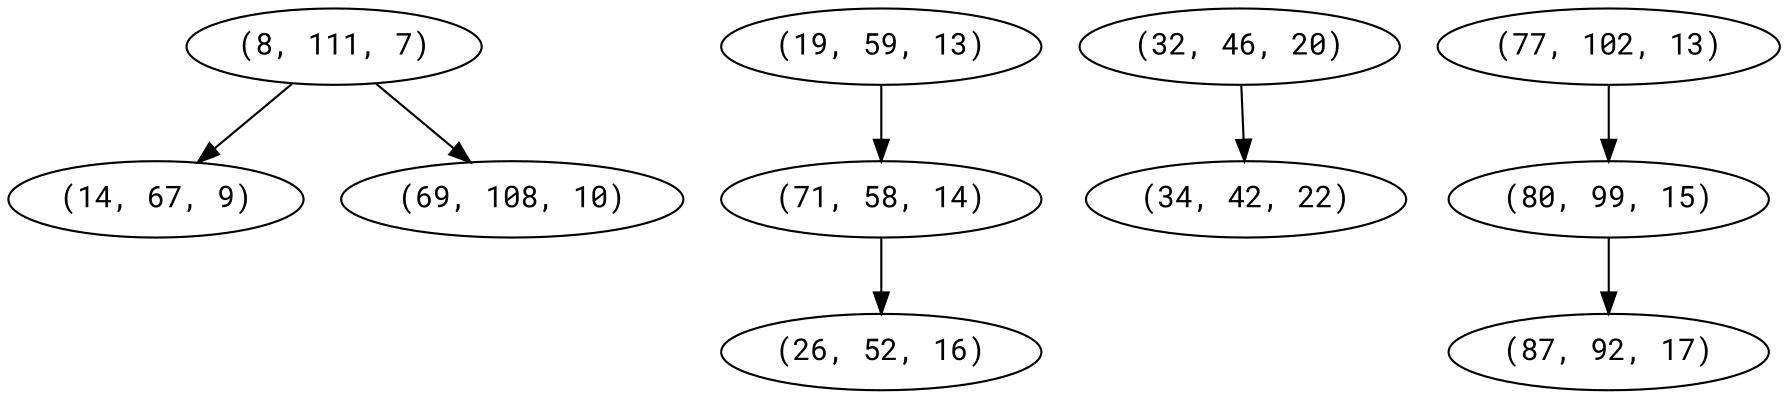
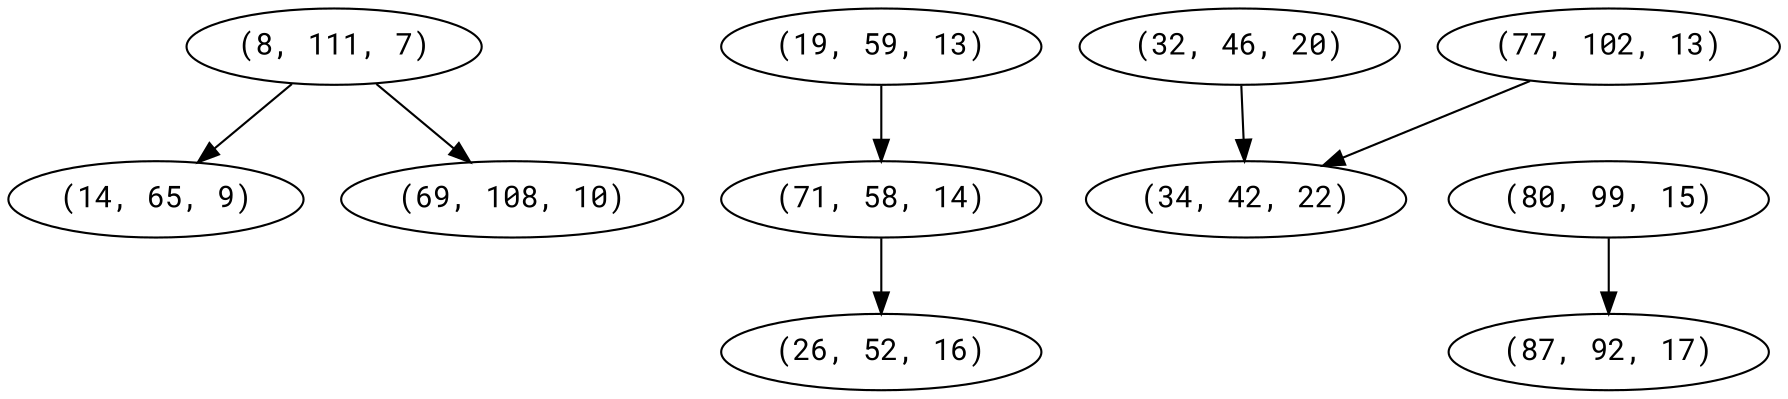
edge "(77, 102, 13)" -> "(80, 99, 15)": now "(77, 102, 13)" -> "(34, 42, 22)"
node "(14, 67, 9)": label "(14, 67, 9)" -> "(14, 65, 9)"
